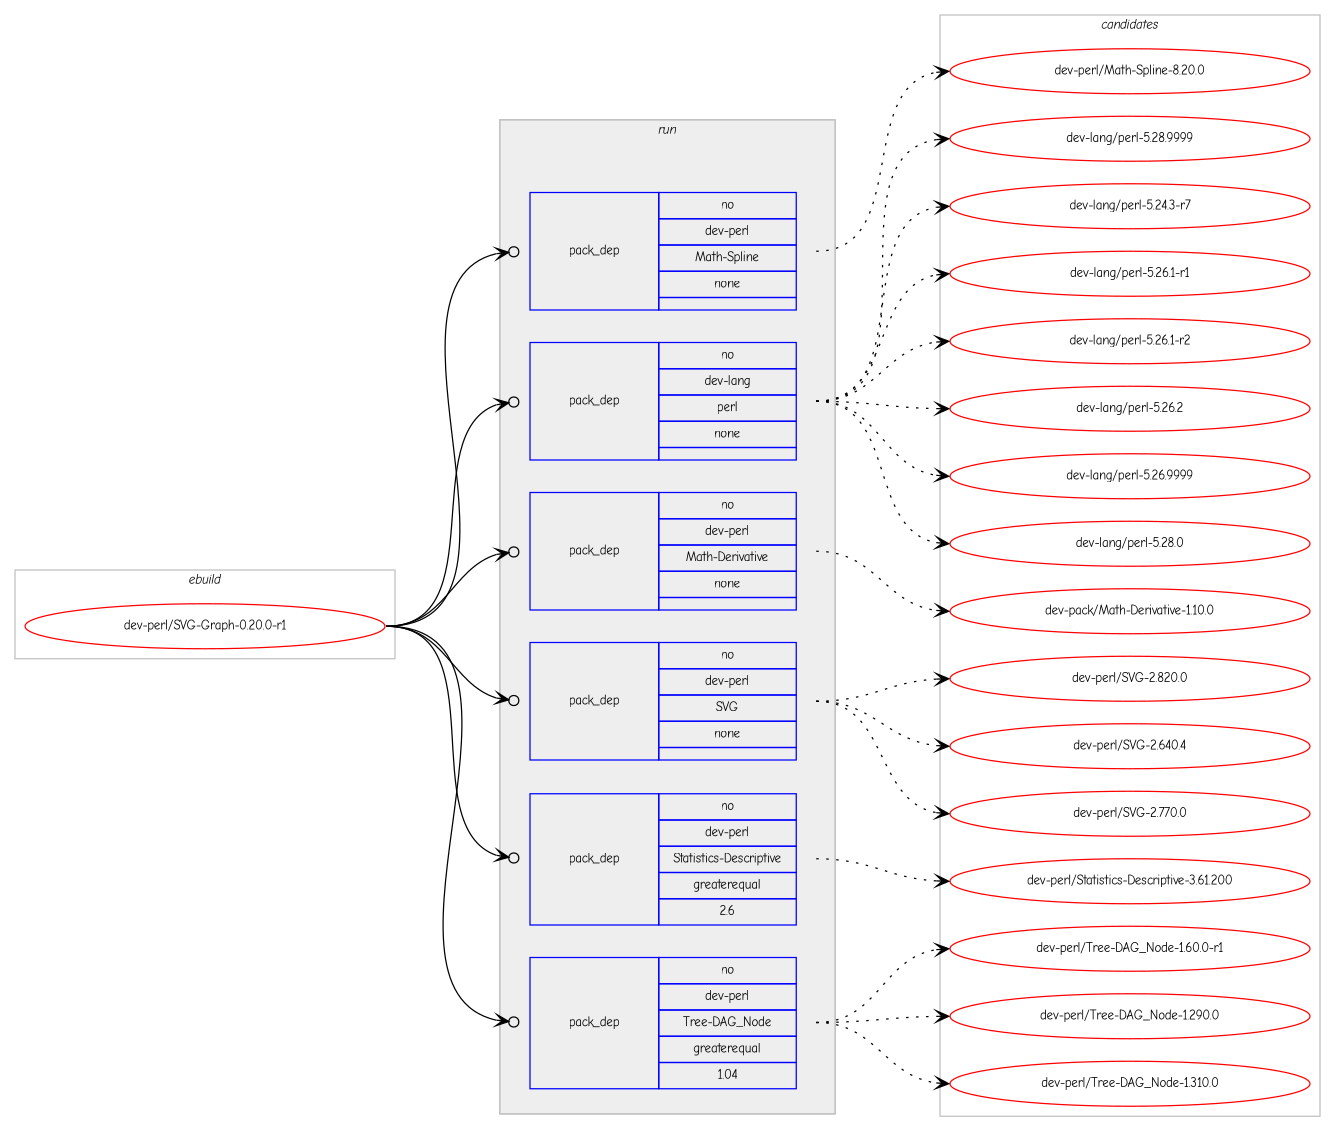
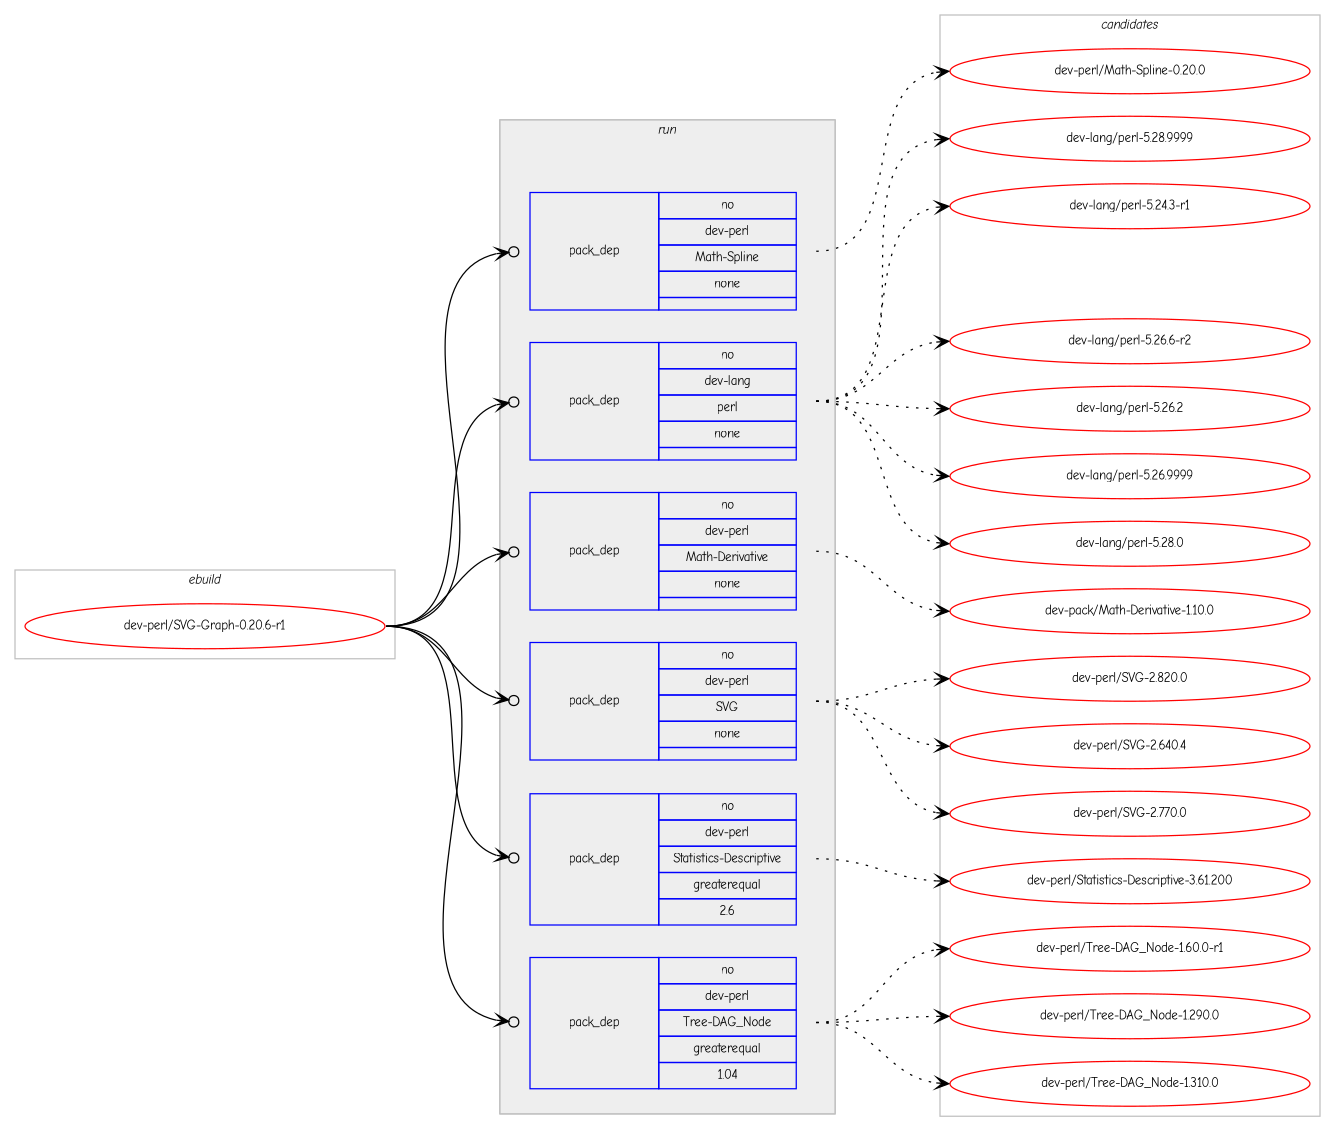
node "dev-perl/Math-Spline-8.20.0": label "dev-perl/Math-Spline-8.20.0" -> "dev-perl/Math-Spline-0.20.0"
node "dev-lang/perl-5.24.3-r7": label "dev-lang/perl-5.24.3-r7" -> "dev-lang/perl-5.24.3-r1"
node "dev-lang/perl-5.26.1-r1": removed
node "dev-lang/perl-5.26.1-r2": label "dev-lang/perl-5.26.1-r2" -> "dev-lang/perl-5.26.6-r2"
node "dev-perl/SVG-Graph-0.20.0-r1": label "dev-perl/SVG-Graph-0.20.0-r1" -> "dev-perl/SVG-Graph-0.20.6-r1"
